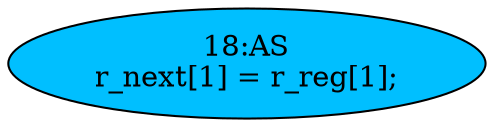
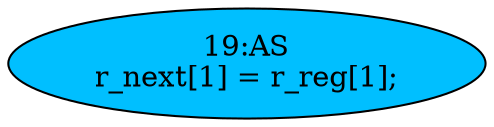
node "18:AS r_next[1] = r_reg[1];": label "18:AS r_next[1] = r_reg[1];" -> "19:AS r_next[1] = r_reg[1];"
